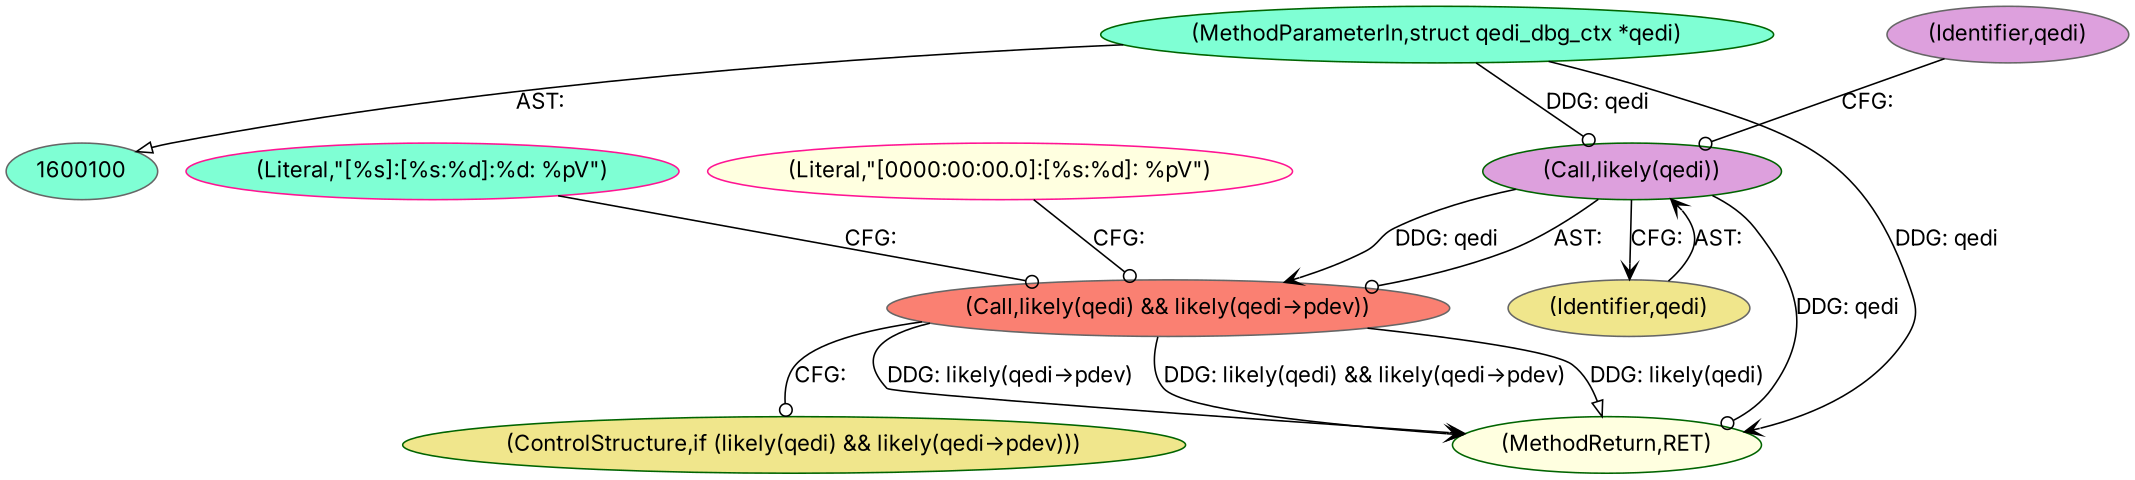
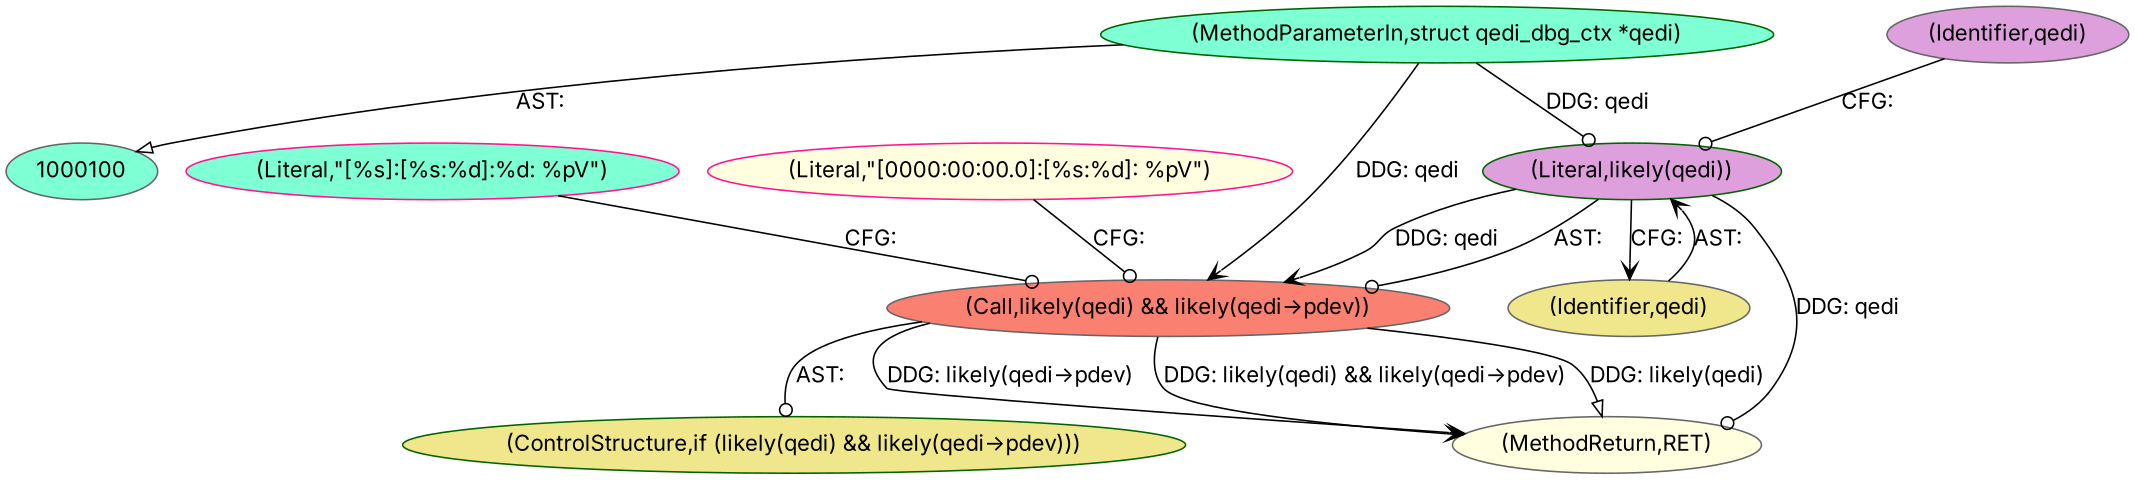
node "1600100": label "1600100" -> "1000100"
node "(Call,likely(qedi))": label "(Call,likely(qedi))" -> "(Literal,likely(qedi))"
edge "(MethodParameterIn,struct qedi_dbg_ctx *qedi)" -> "(MethodReturn,RET)": now "(MethodParameterIn,struct qedi_dbg_ctx *qedi)" -> "(Call,likely(qedi) && likely(qedi->pdev))"
edge "(Call,likely(qedi) && likely(qedi->pdev))" -> "(ControlStructure,if (likely(qedi) && likely(qedi->pdev)))": label "CFG: " -> "AST: "
node "(MethodReturn,RET)": color darkgreen -> gray40
